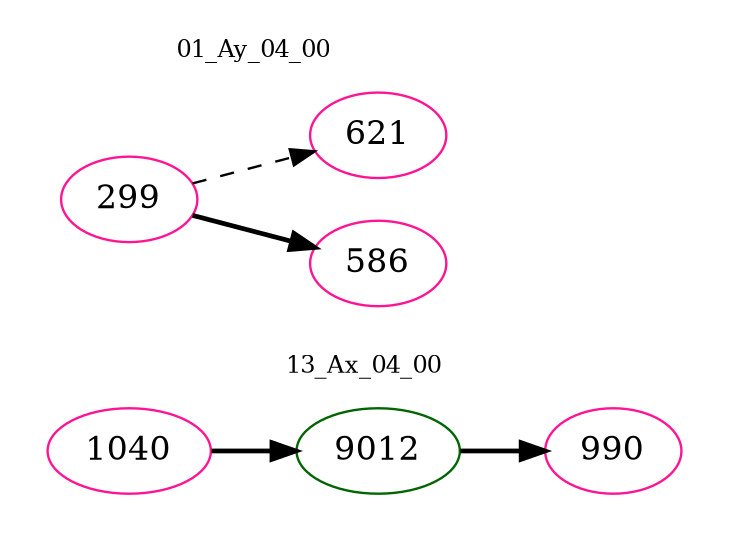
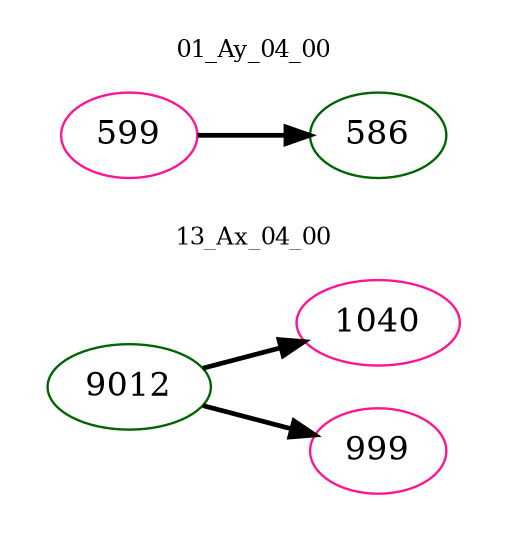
node "621": removed
node "299": label "299" -> "599"
node "586": color deeppink -> darkgreen
edge "1040" -> "9012": reversed
node "990": label "990" -> "999"
